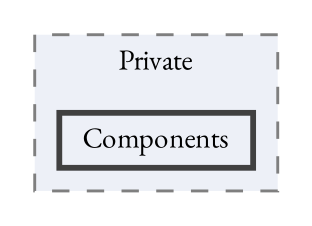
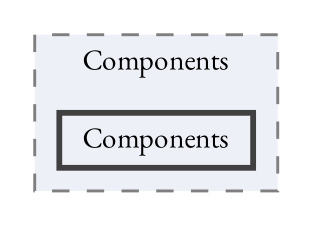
cluster "Private": label "Private" -> "Components"
